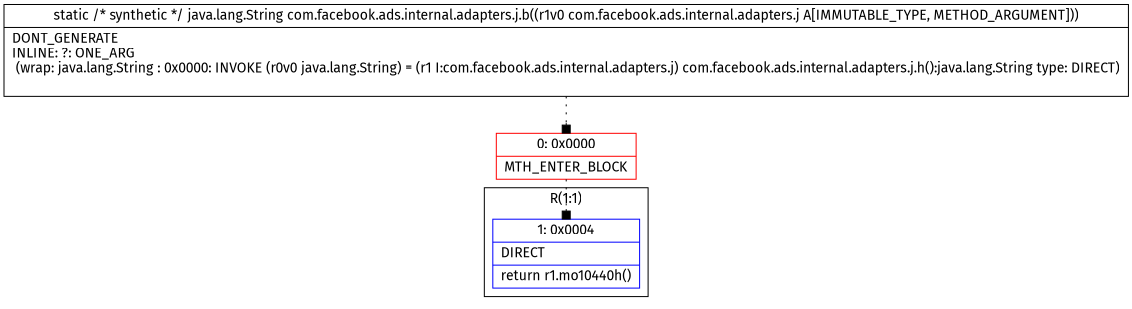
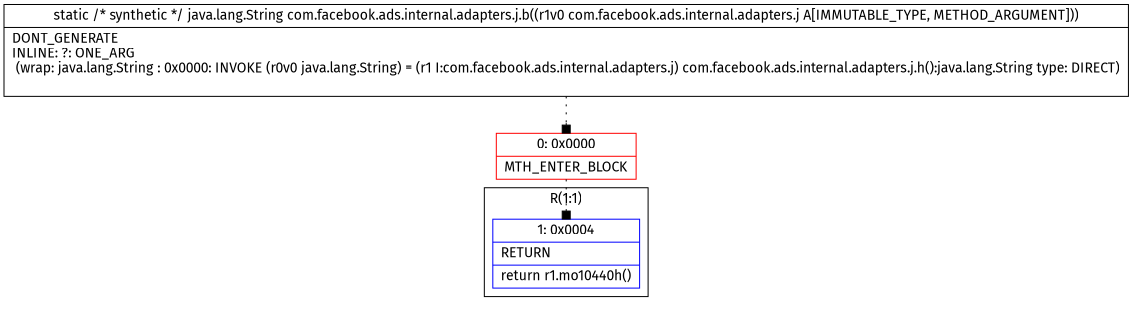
node "1: 0x0004": text "DIRECT" -> "RETURN"
